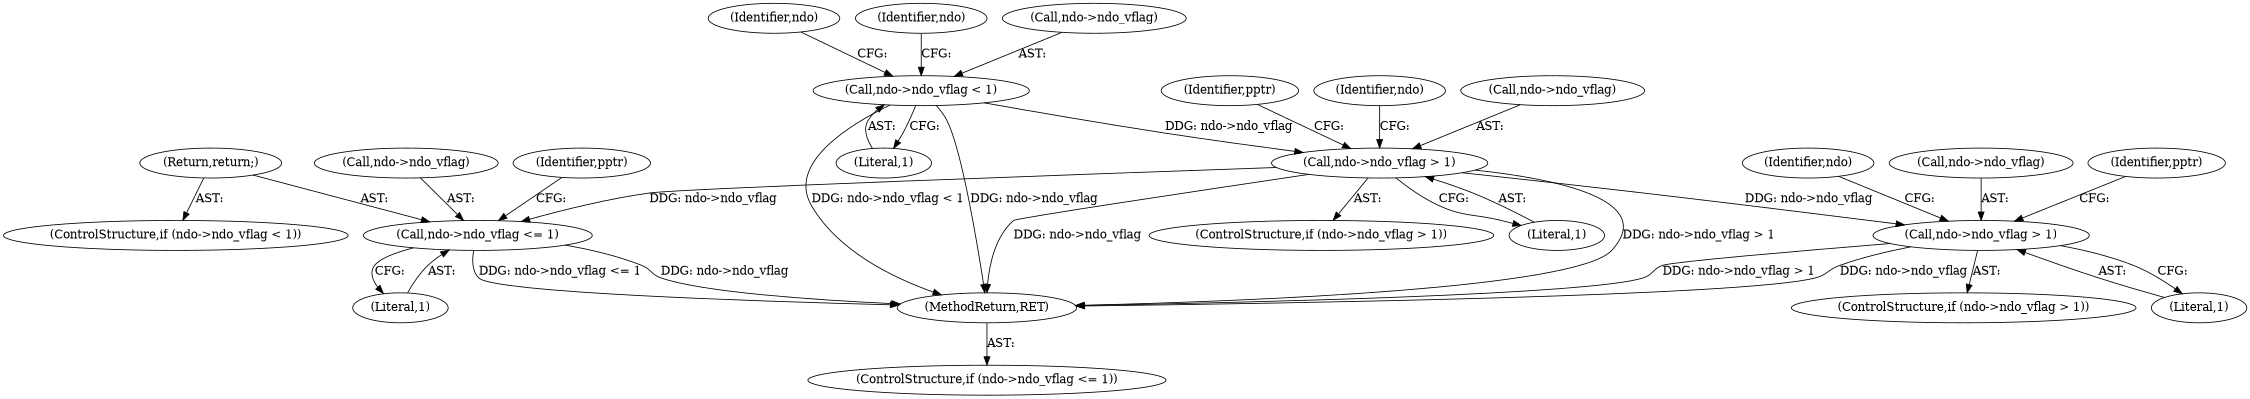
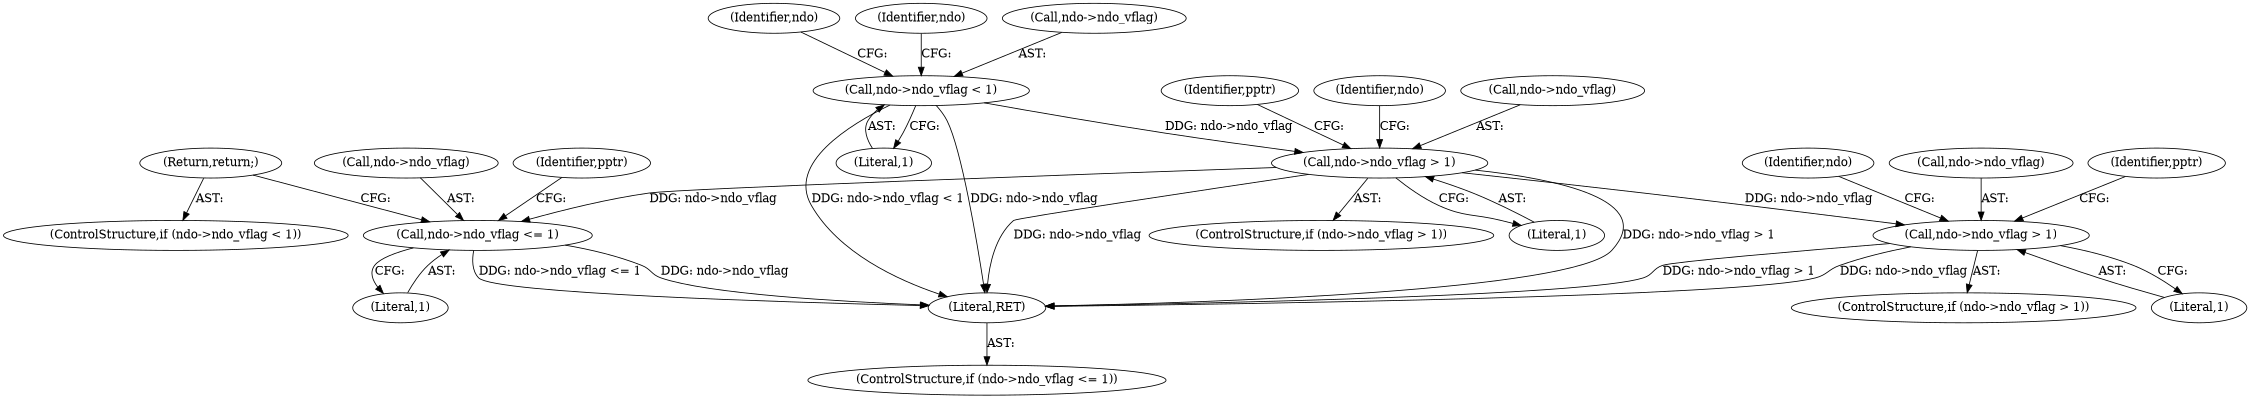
edge "(Return,return;)" -> "(Call,ndo->ndo_vflag <= 1)": label "AST: " -> "CFG: "
node "(MethodReturn,RET)": label "(MethodReturn,RET)" -> "(Literal,RET)"
